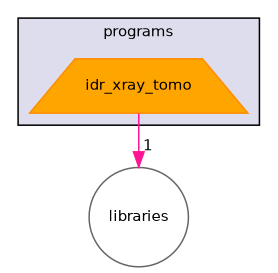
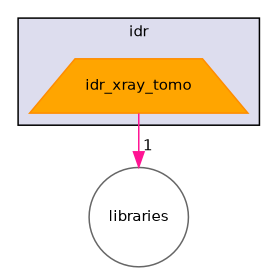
cluster "programs": label "programs" -> "idr"
